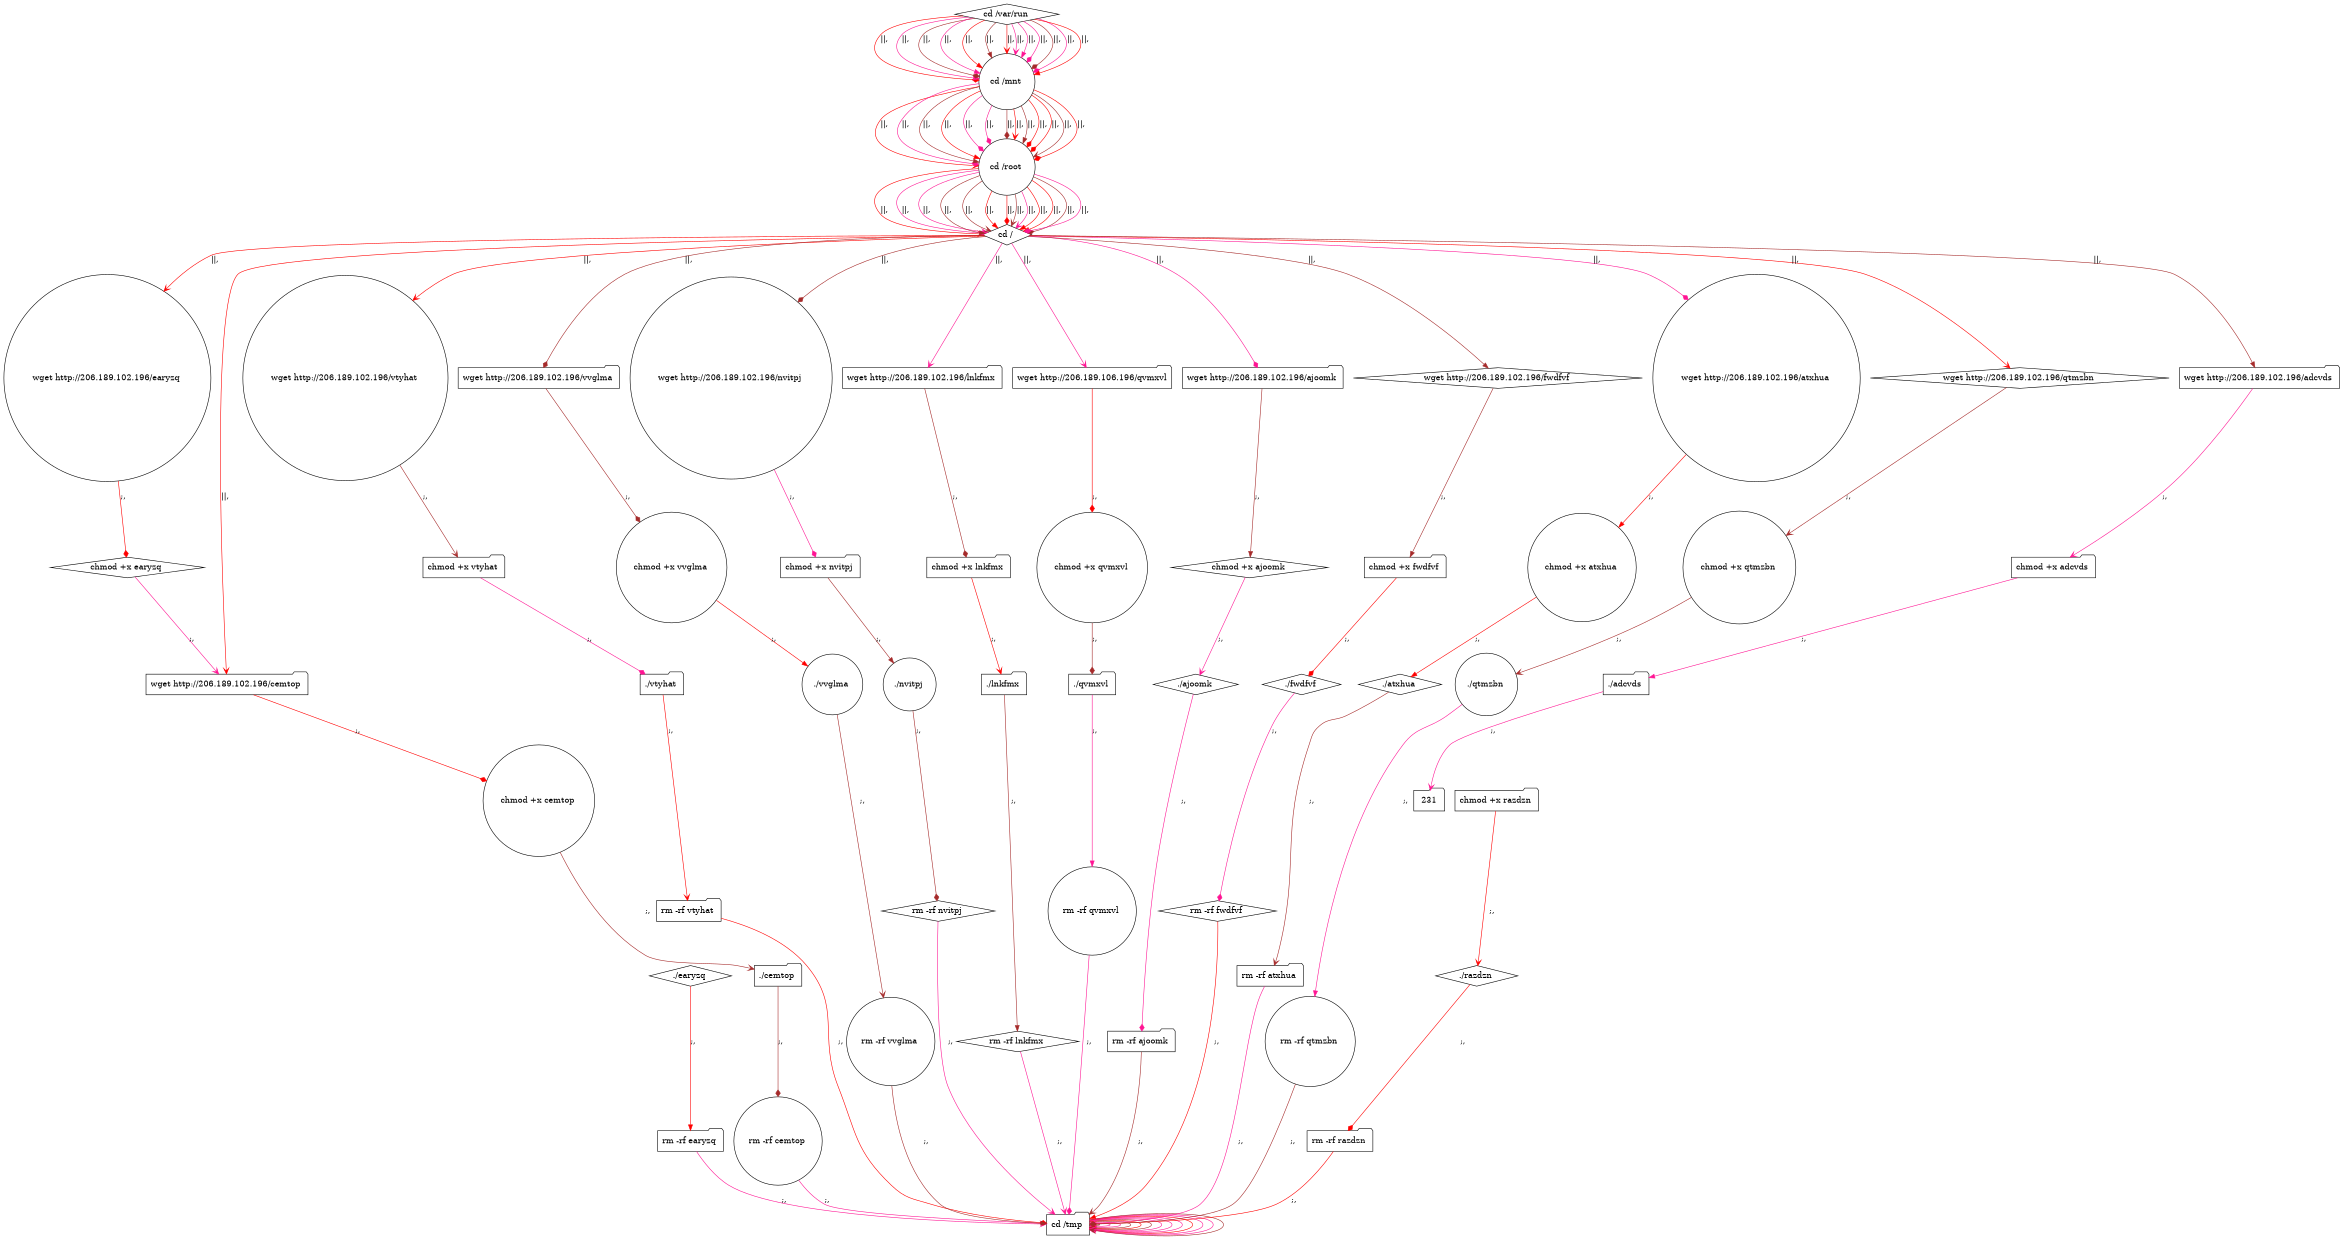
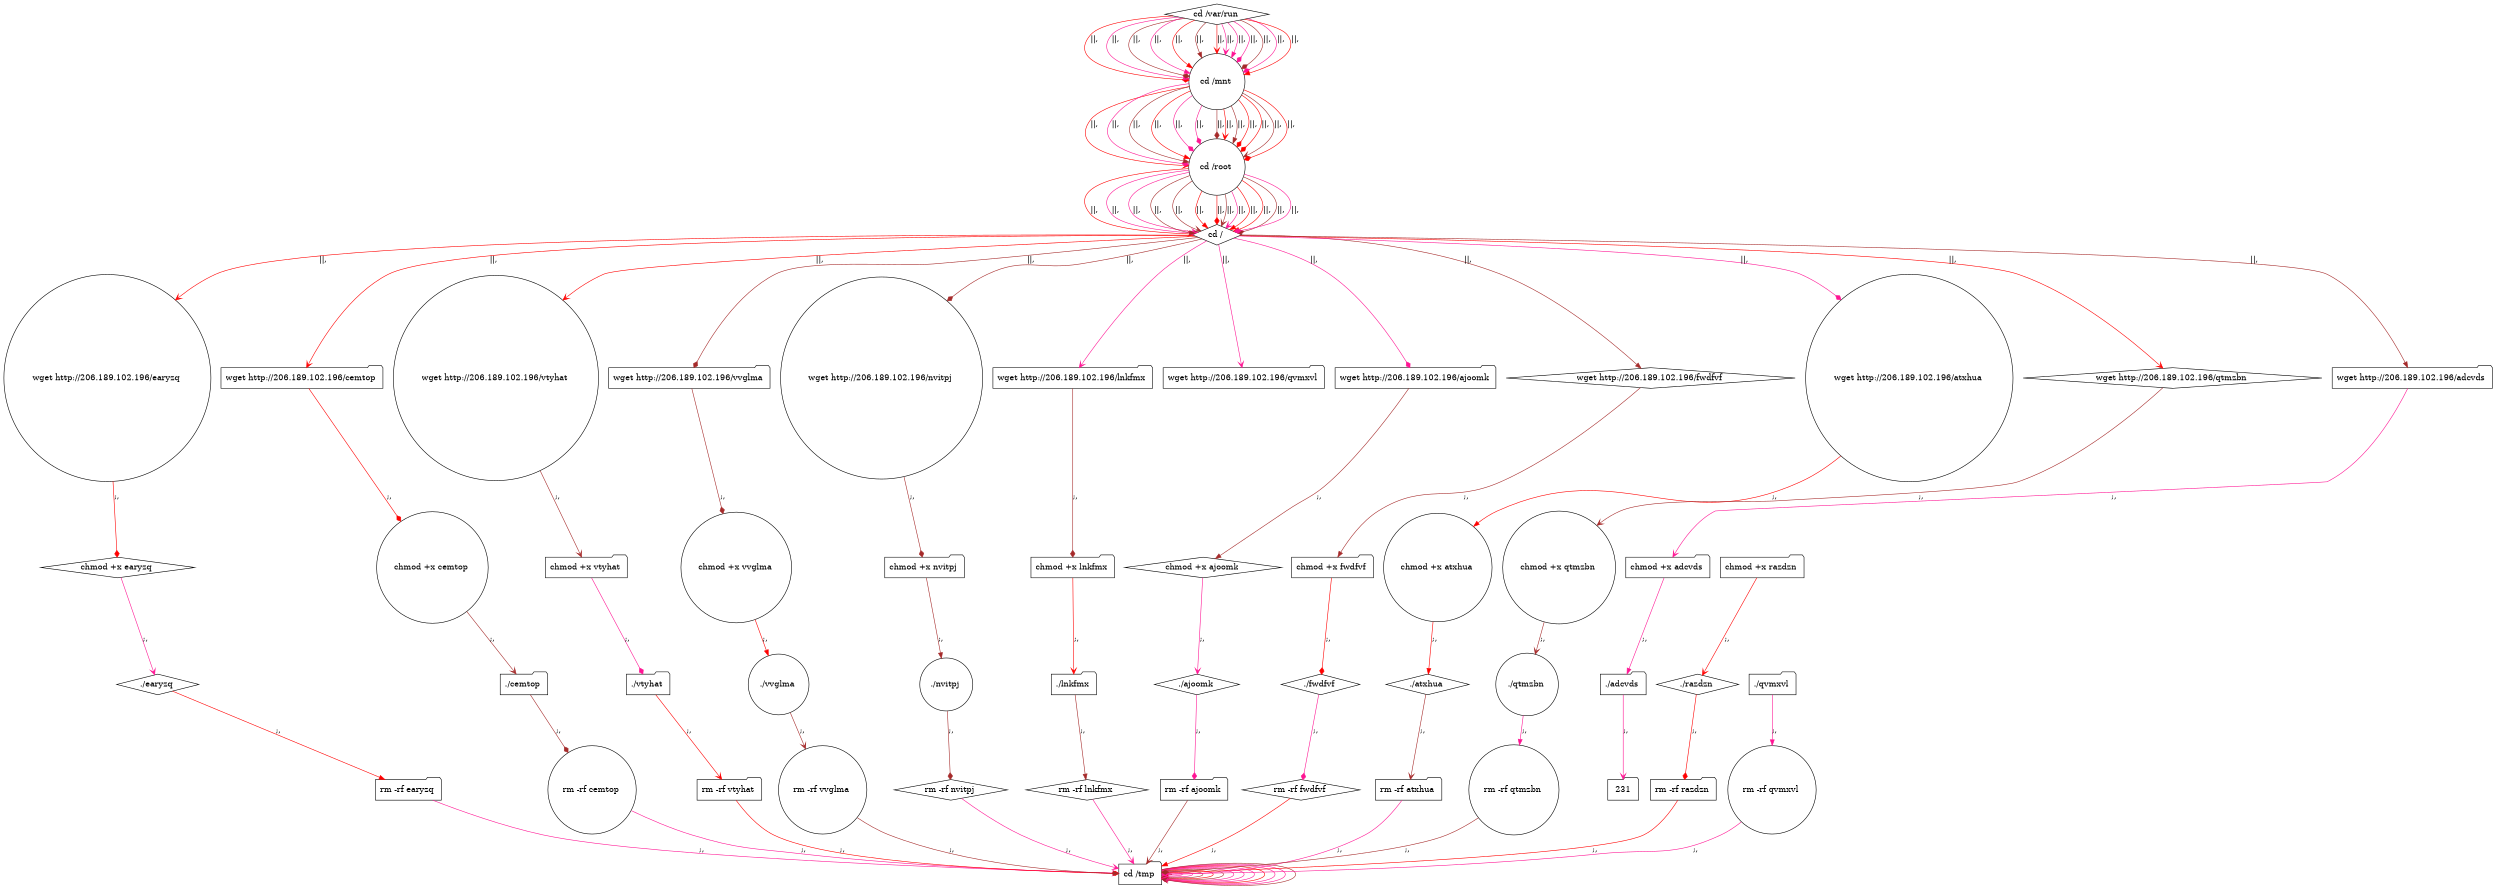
node "wget http://206.189.106.196/qvmxvl": label "wget http://206.189.106.196/qvmxvl" -> "wget http://206.189.102.196/qvmxvl"
edge "wget http://206.189.102.196/nvitpj" -> "chmod +x nvitpj": color deeppink -> brown
node "chmod +x qvmxvl": removed
edge "chmod +x earyzq" -> "wget http://206.189.102.196/cemtop": now "chmod +x earyzq" -> "./earyzq"
